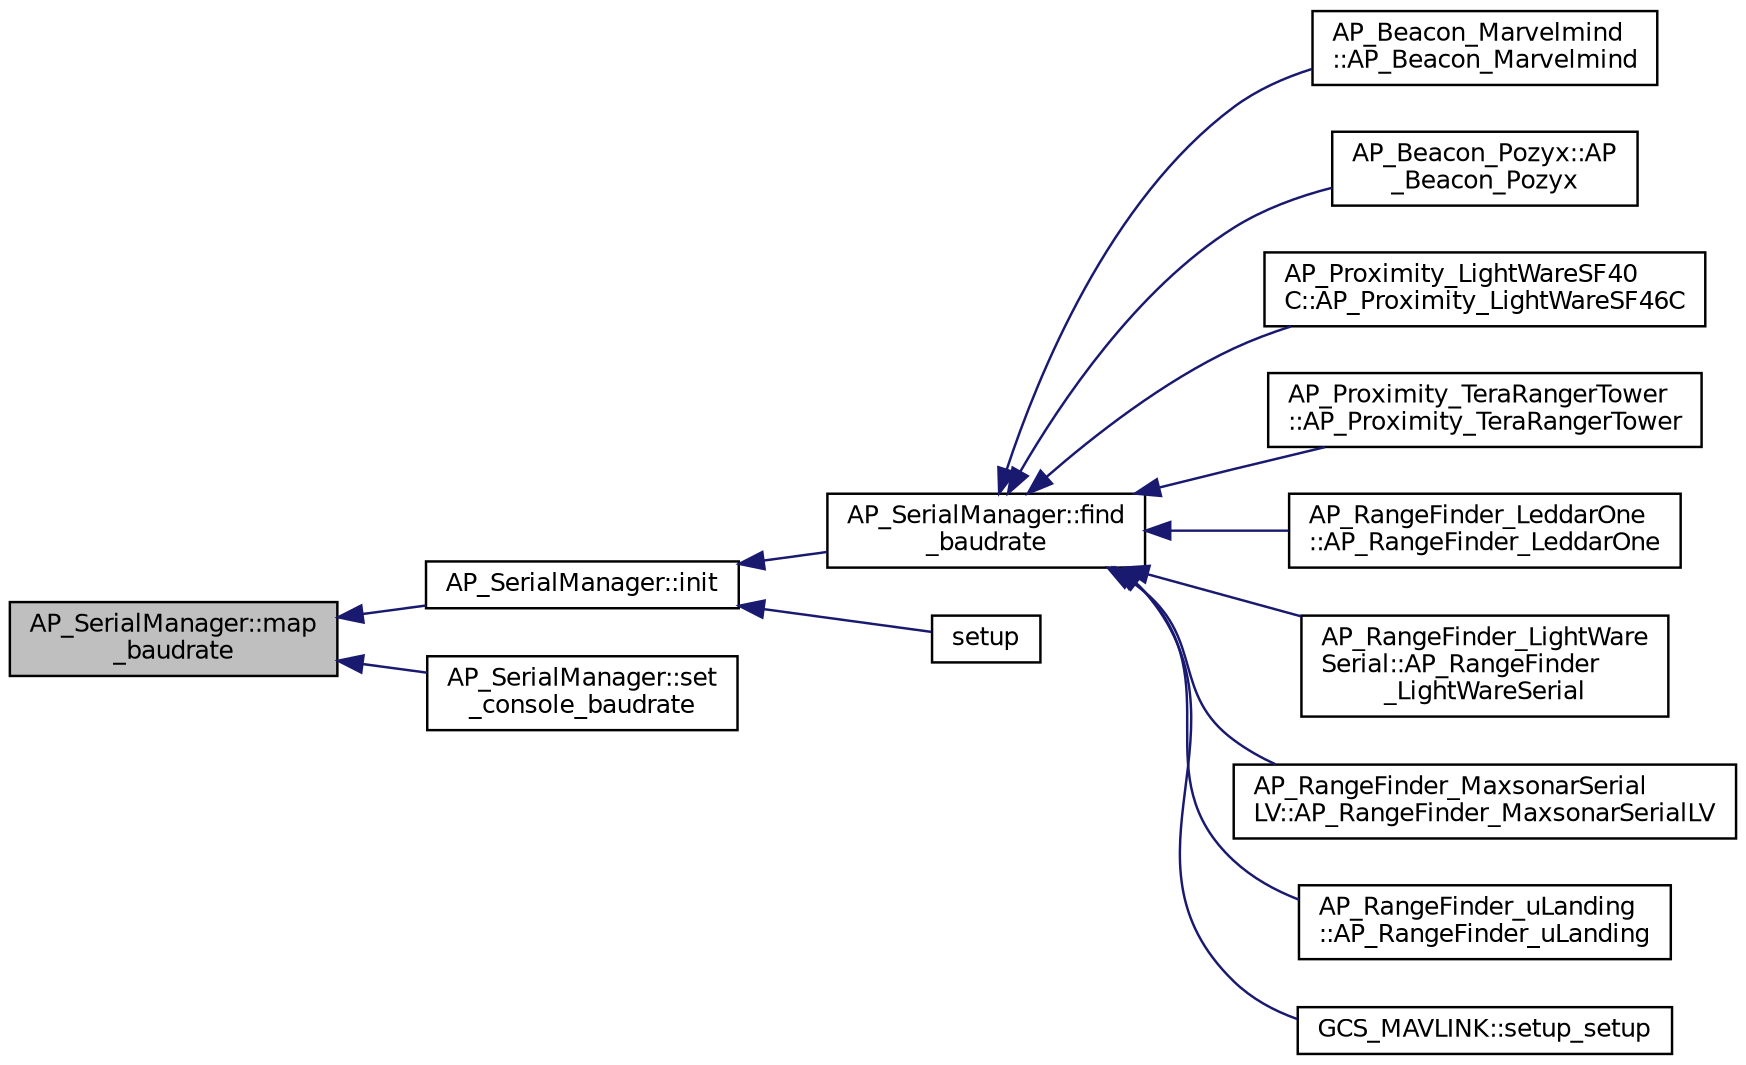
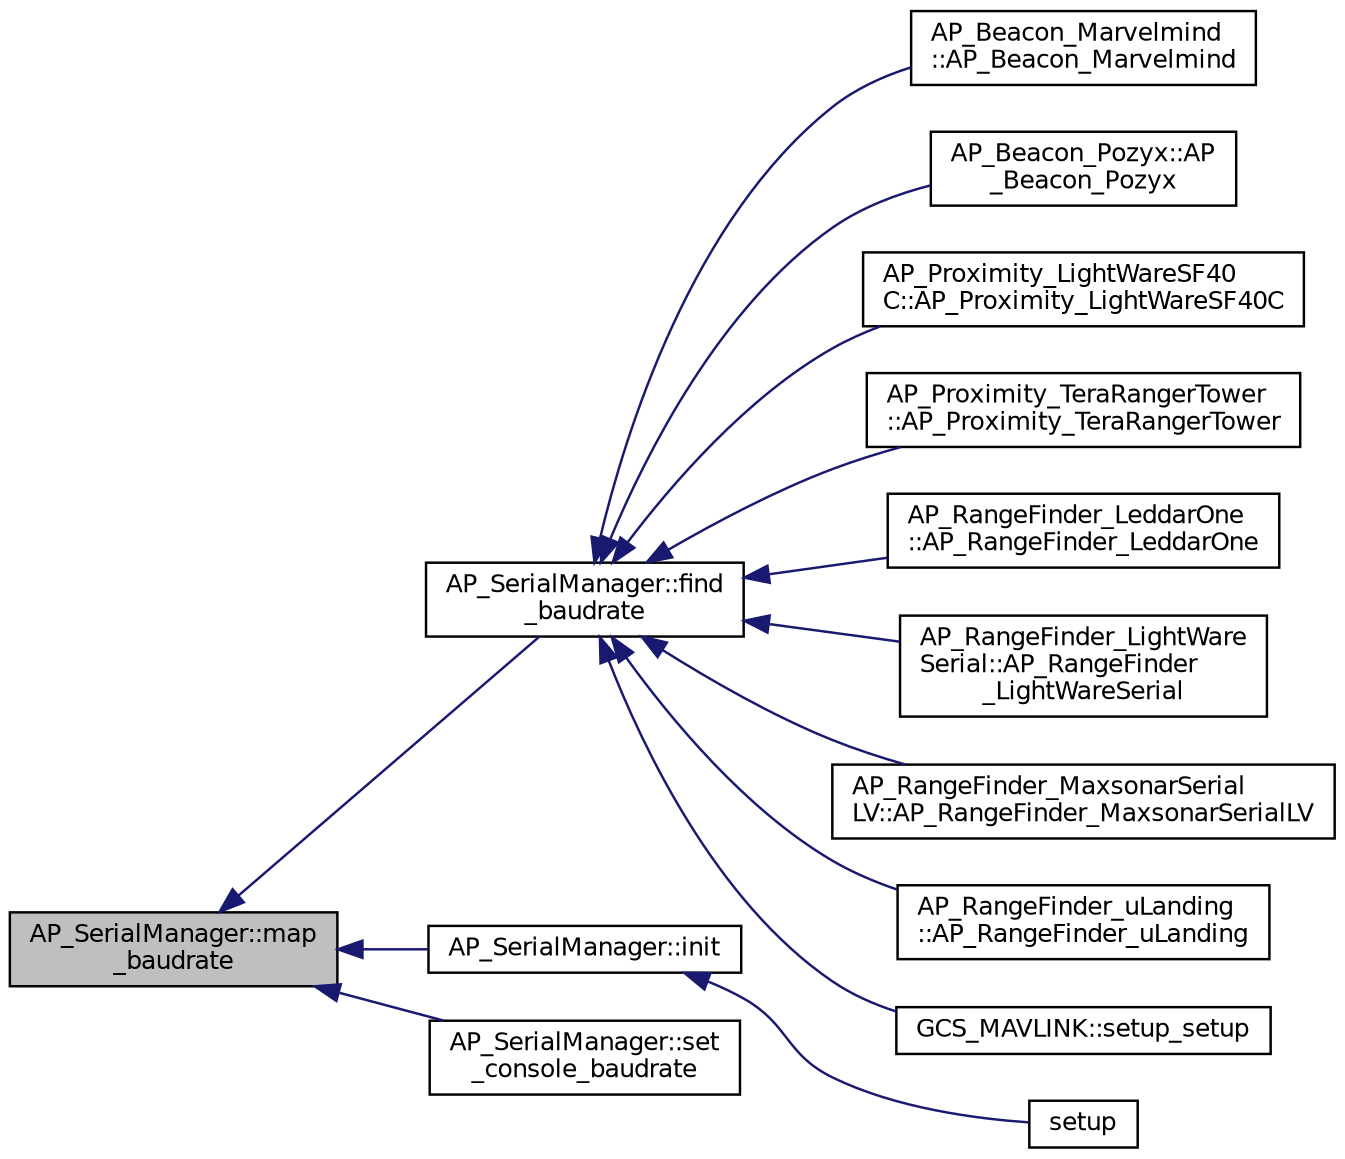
node "AP_Proximity_LightWareSF40 C::AP_Proximity_LightWareSF46C": label "AP_Proximity_LightWareSF40 C::AP_Proximity_LightWareSF46C" -> "AP_Proximity_LightWareSF40 C::AP_Proximity_LightWareSF40C"
edge "AP_SerialManager::find _baudrate" -> "AP_SerialManager::init": now "AP_SerialManager::find _baudrate" -> "AP_SerialManager::map _baudrate"
